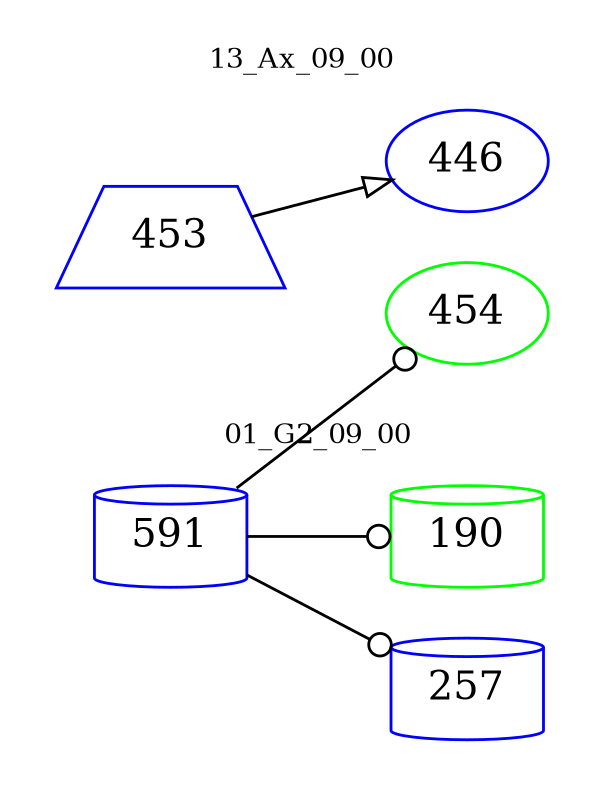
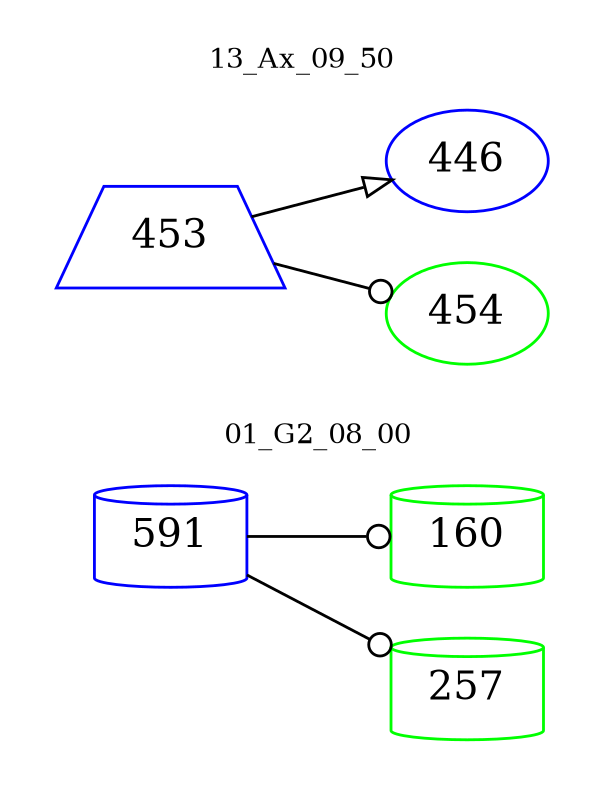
cluster "13_Ax_09_00": label "13_Ax_09_00" -> "13_Ax_09_50"
edge "591" -> "454": now "453" -> "454"
cluster "01_G2_09_00": label "01_G2_09_00" -> "01_G2_08_00"
node "190": label "190" -> "160"
node "257": color blue -> green
